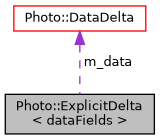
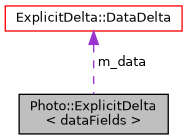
node "Photo::DataDelta": label "Photo::DataDelta" -> "ExplicitDelta::DataDelta"
